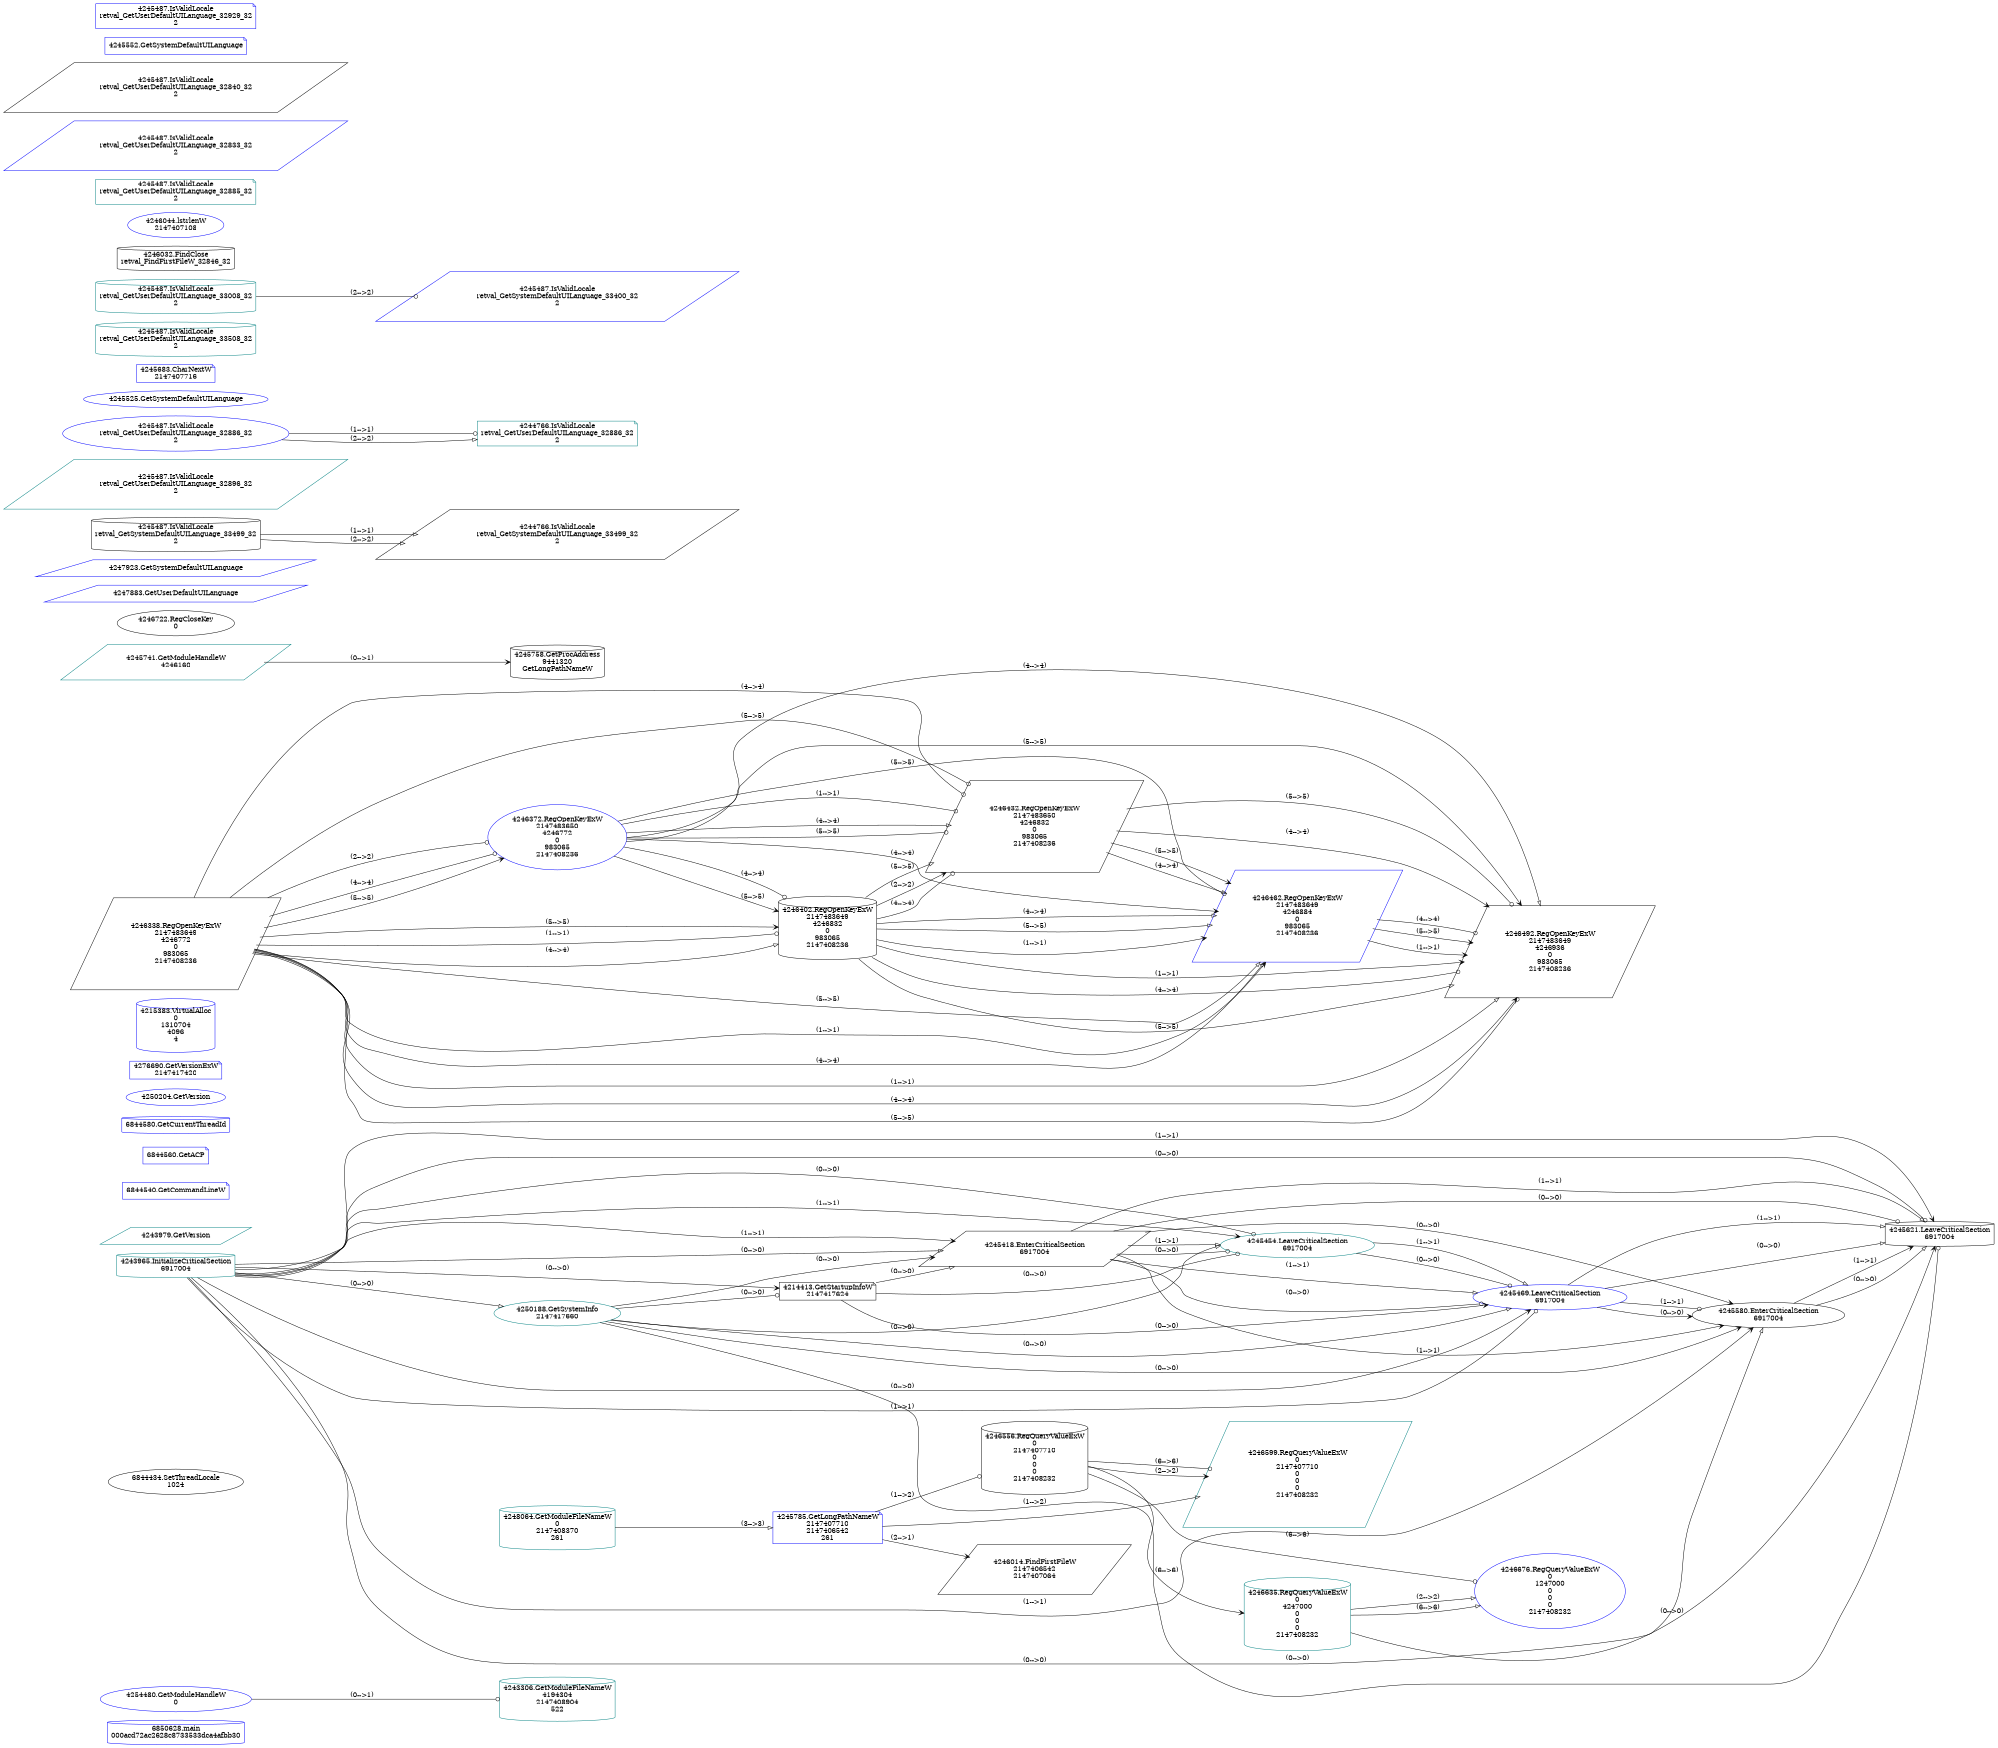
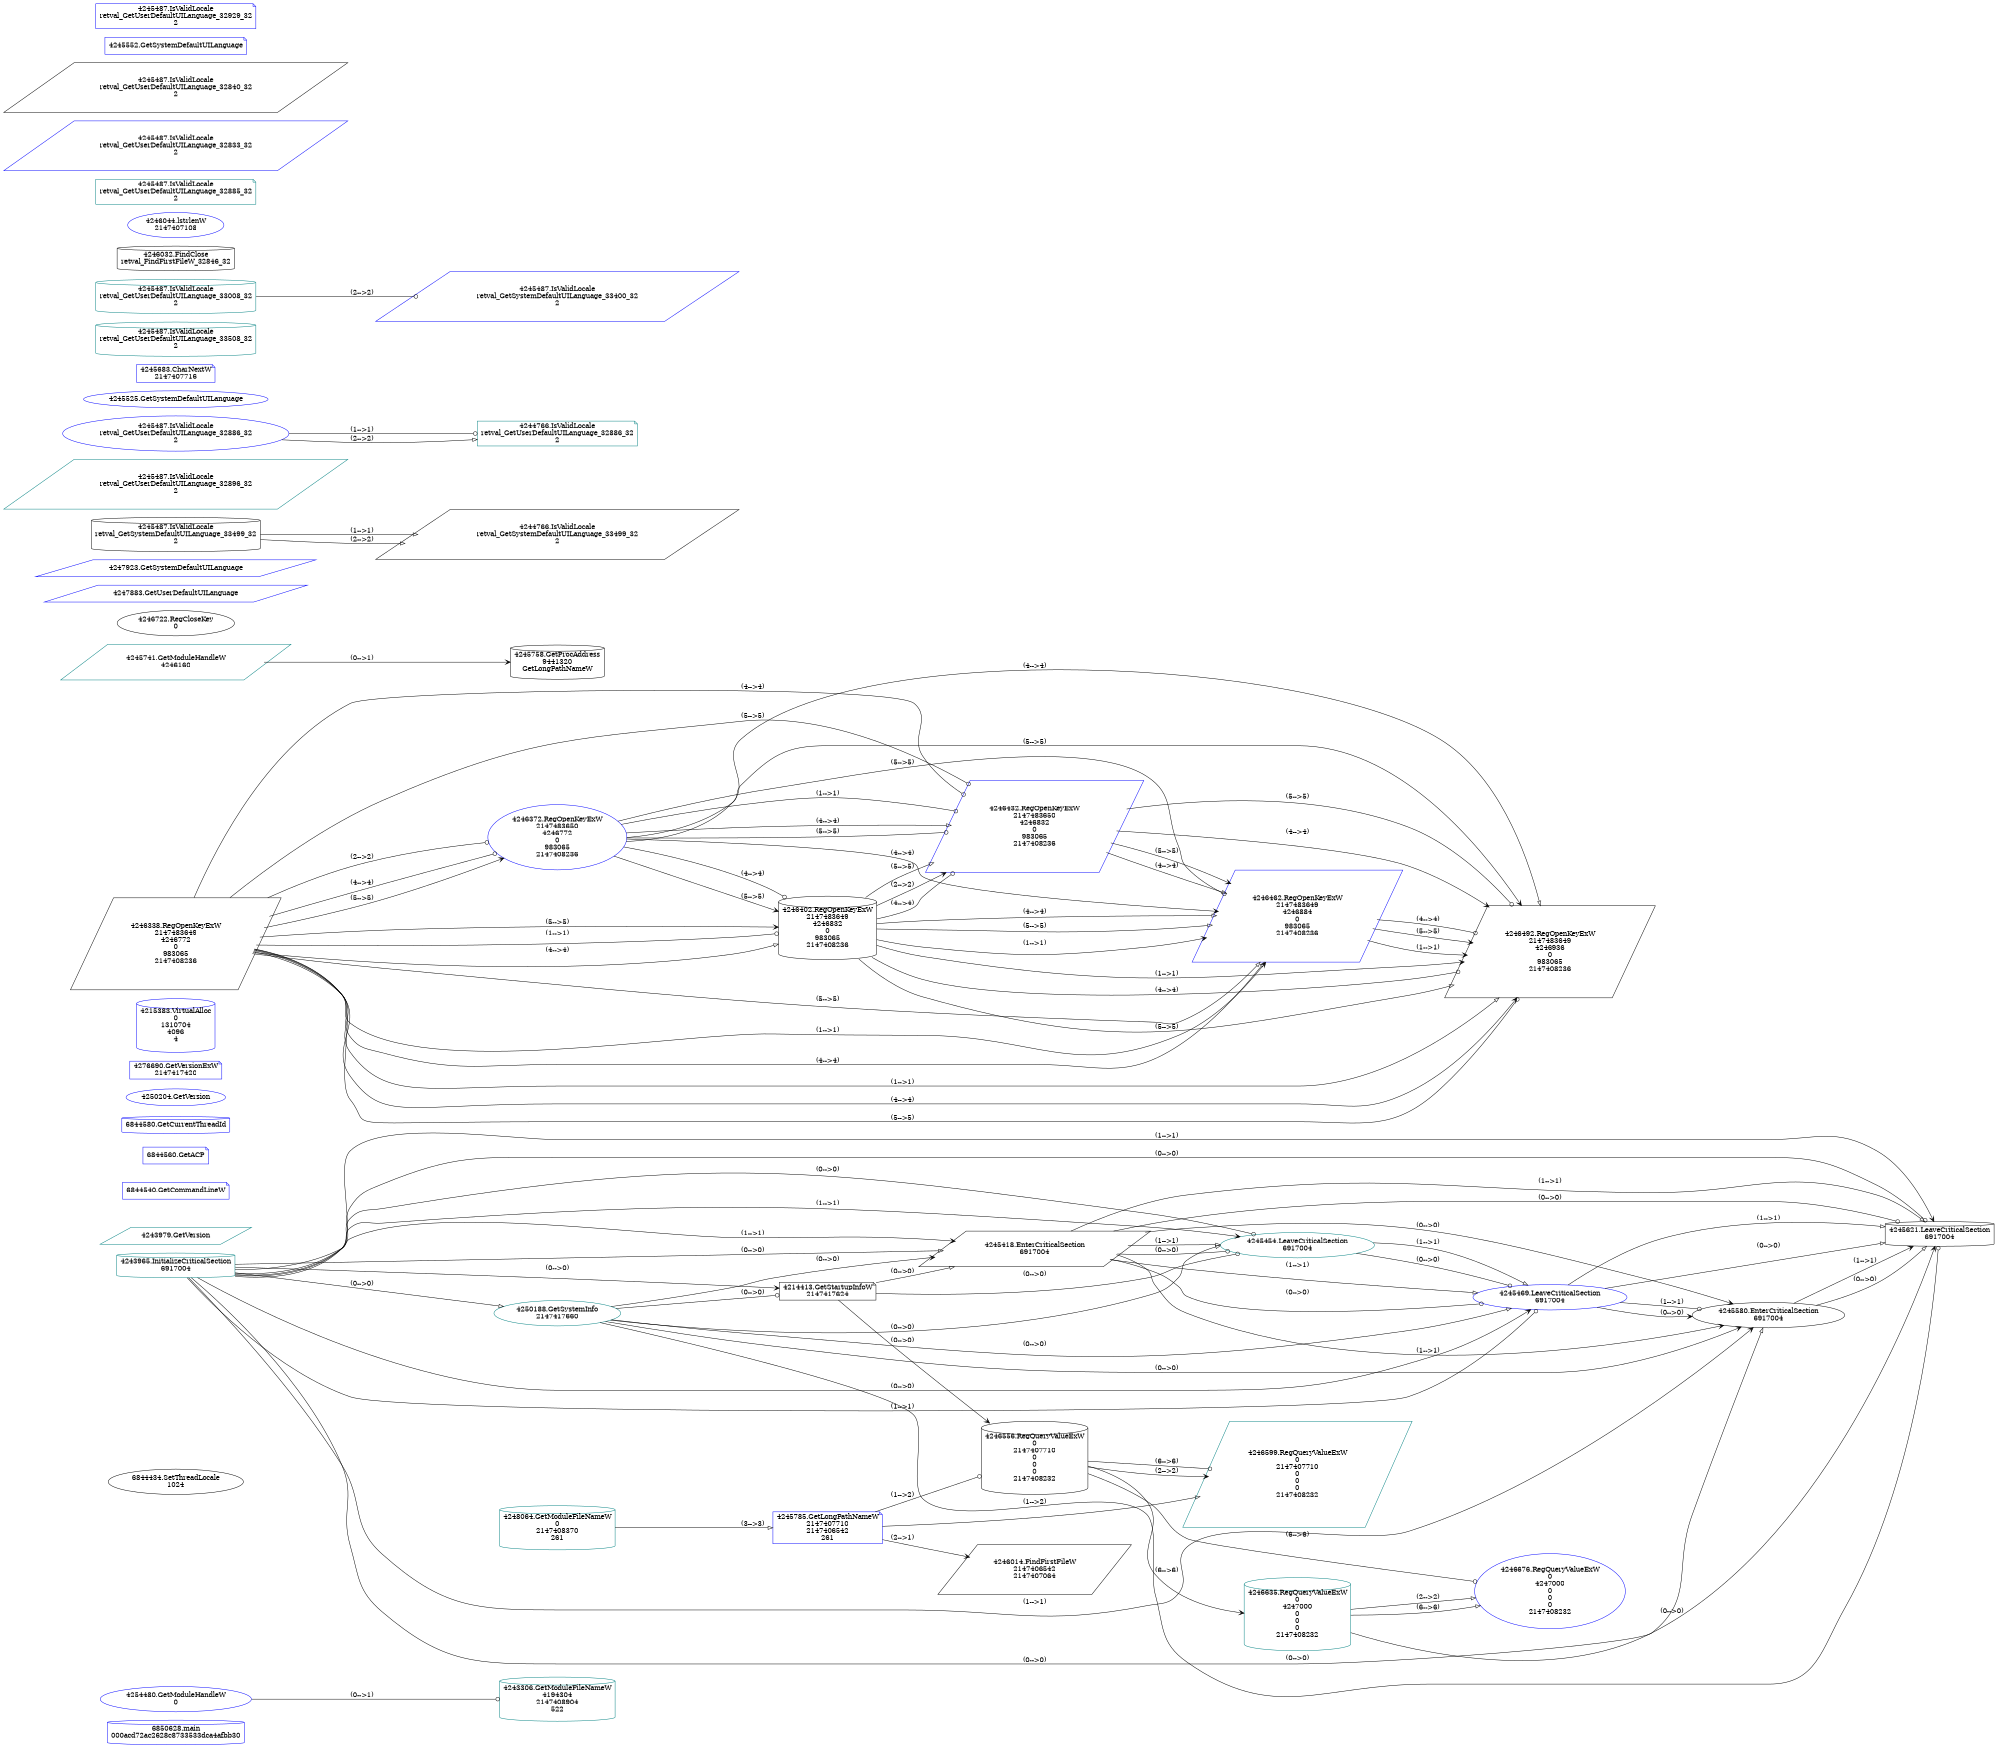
node "4246432.RegOpenKeyExW 2147483650 4246832 0 983065 2147408236": color black -> blue
edge "4214413.GetStartupInfoW 2147417624" -> "4245469.LeaveCriticalSection 6917004": now "4214413.GetStartupInfoW 2147417624" -> "4246556.RegQueryValueExW 0 2147407710 0 0 0 2147408232"
node "4246676.RegQueryValueExW 0 1247000 0 0 0 2147408232": label "4246676.RegQueryValueExW 0 1247000 0 0 0 2147408232" -> "4246676.RegQueryValueExW 0 4247000 0 0 0 2147408232"
